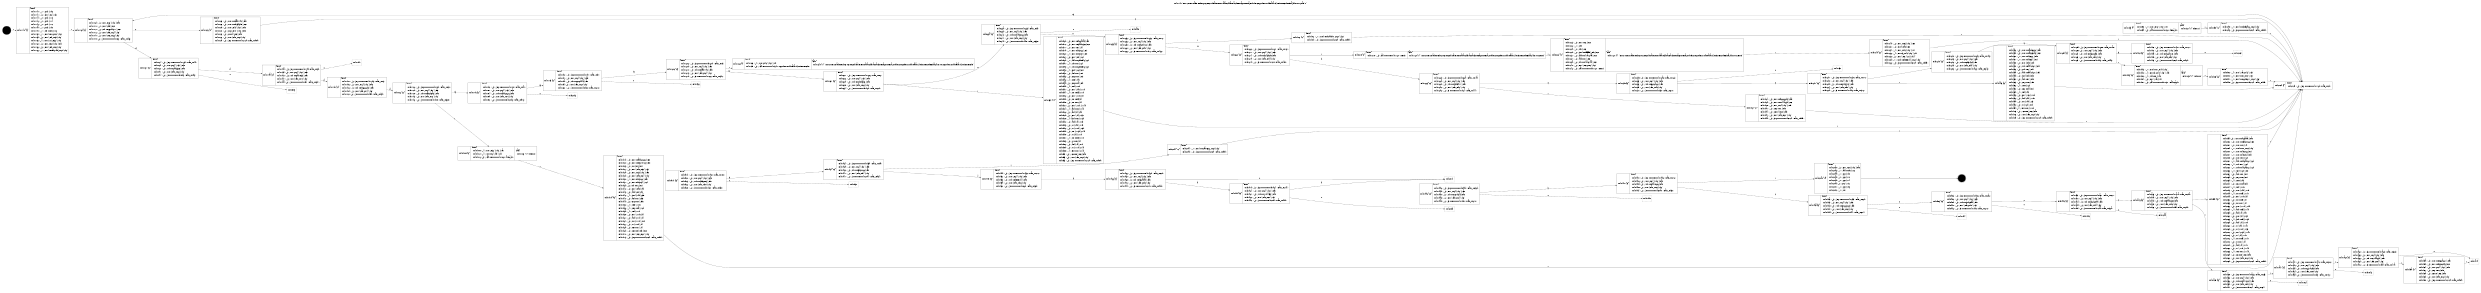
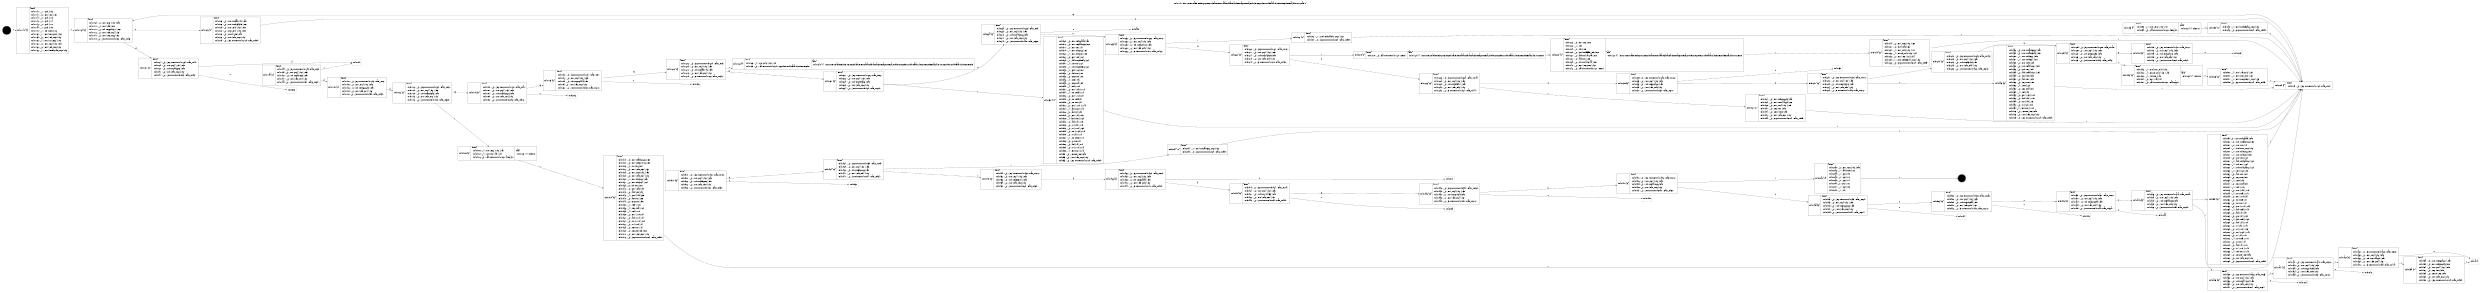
edge "0x401784 [22]" -> "0x40179a [22]": now "0x401784 [22]" -> "0x401dd7"
edge "0x40197f [25]" -> "0x40211b": now "0x40197f [25]" -> "0x401998 [25]"
